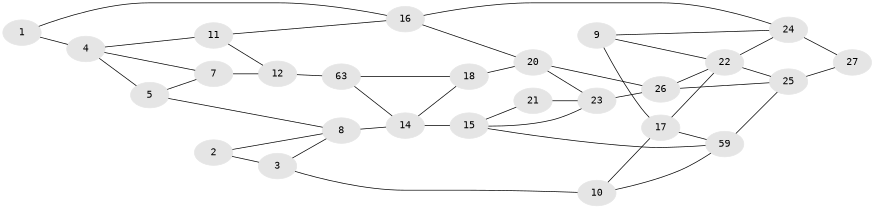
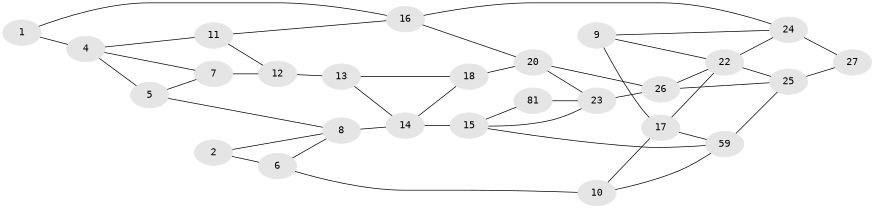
node "63": label "63" -> "13"
node "21": label "21" -> "81"
node "3": label "3" -> "6"
